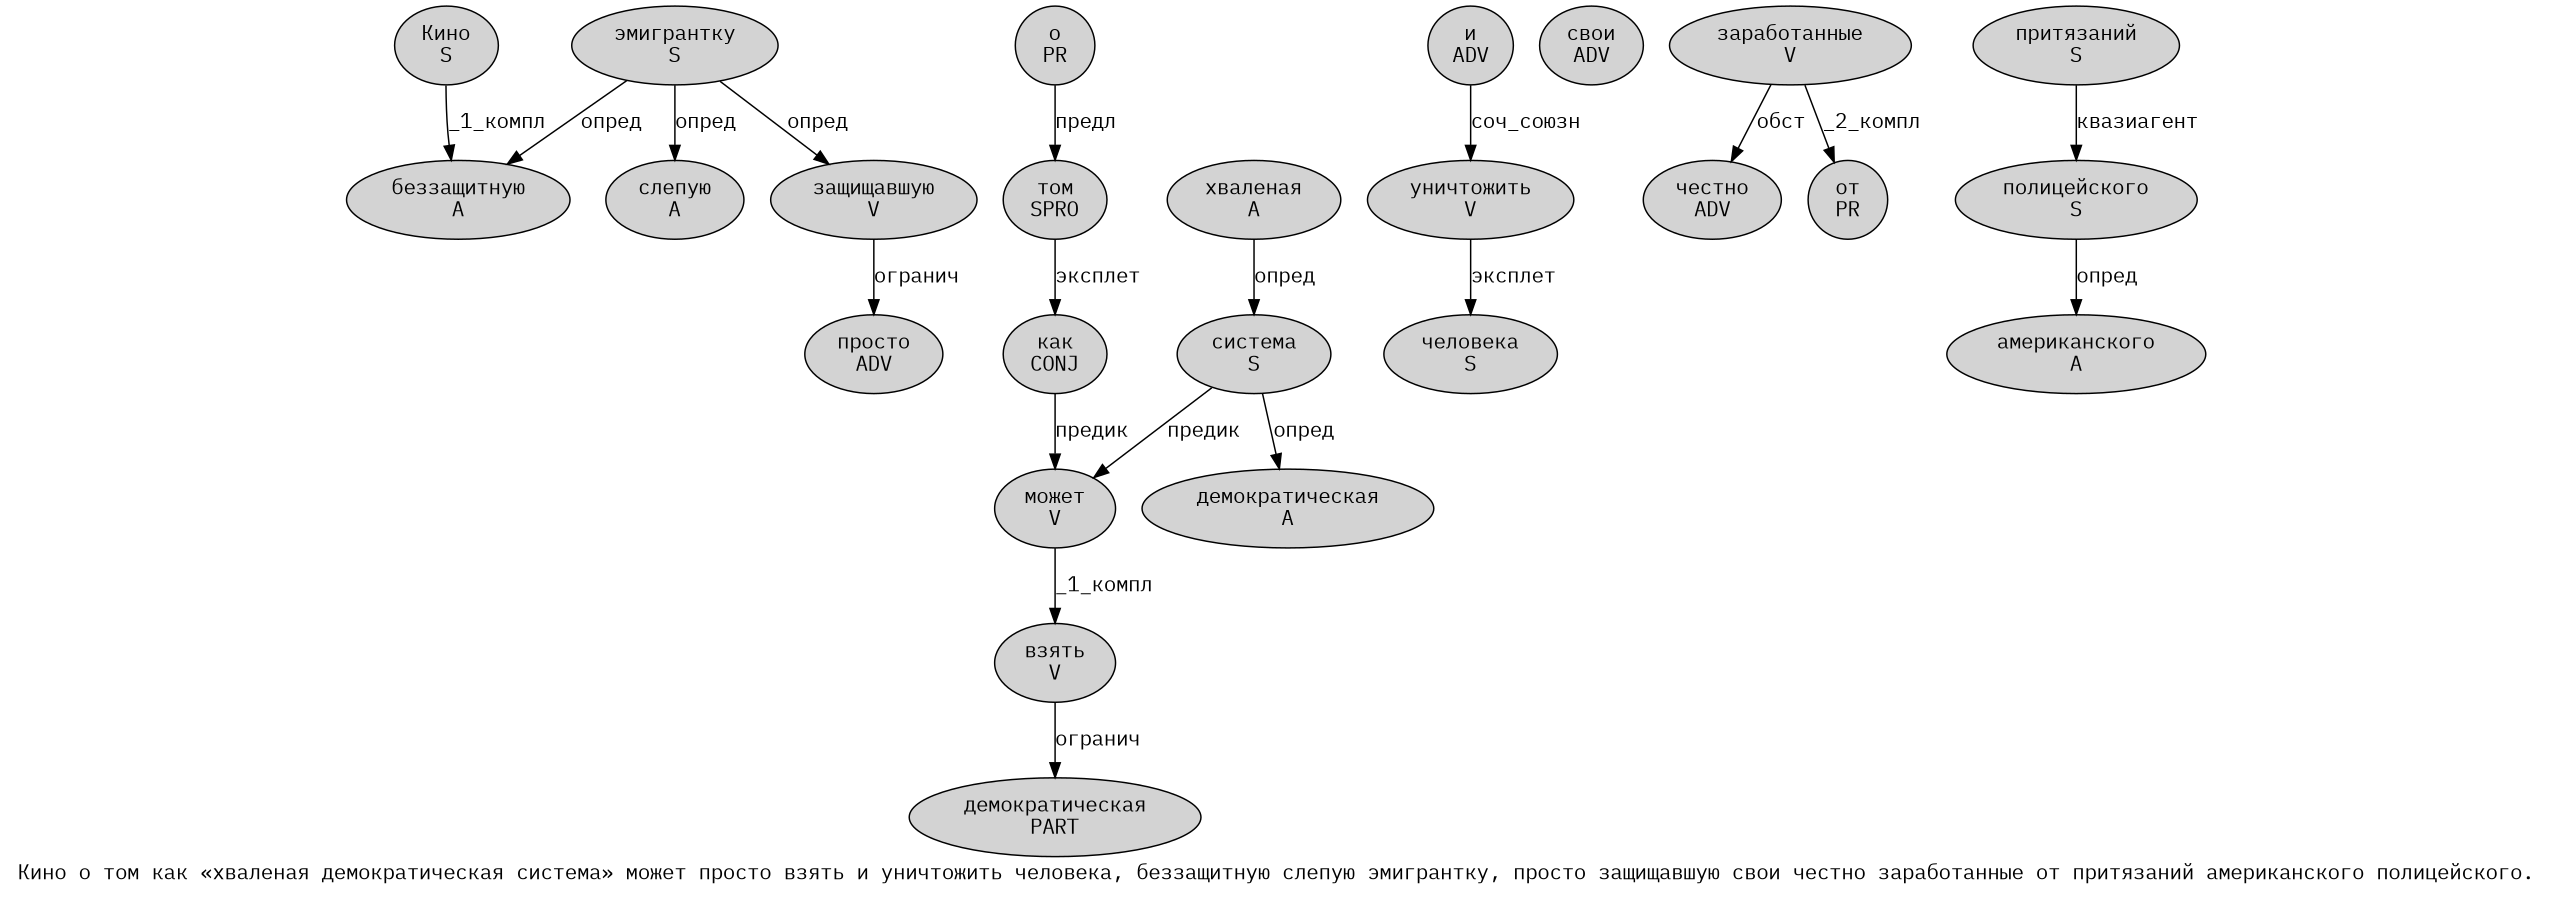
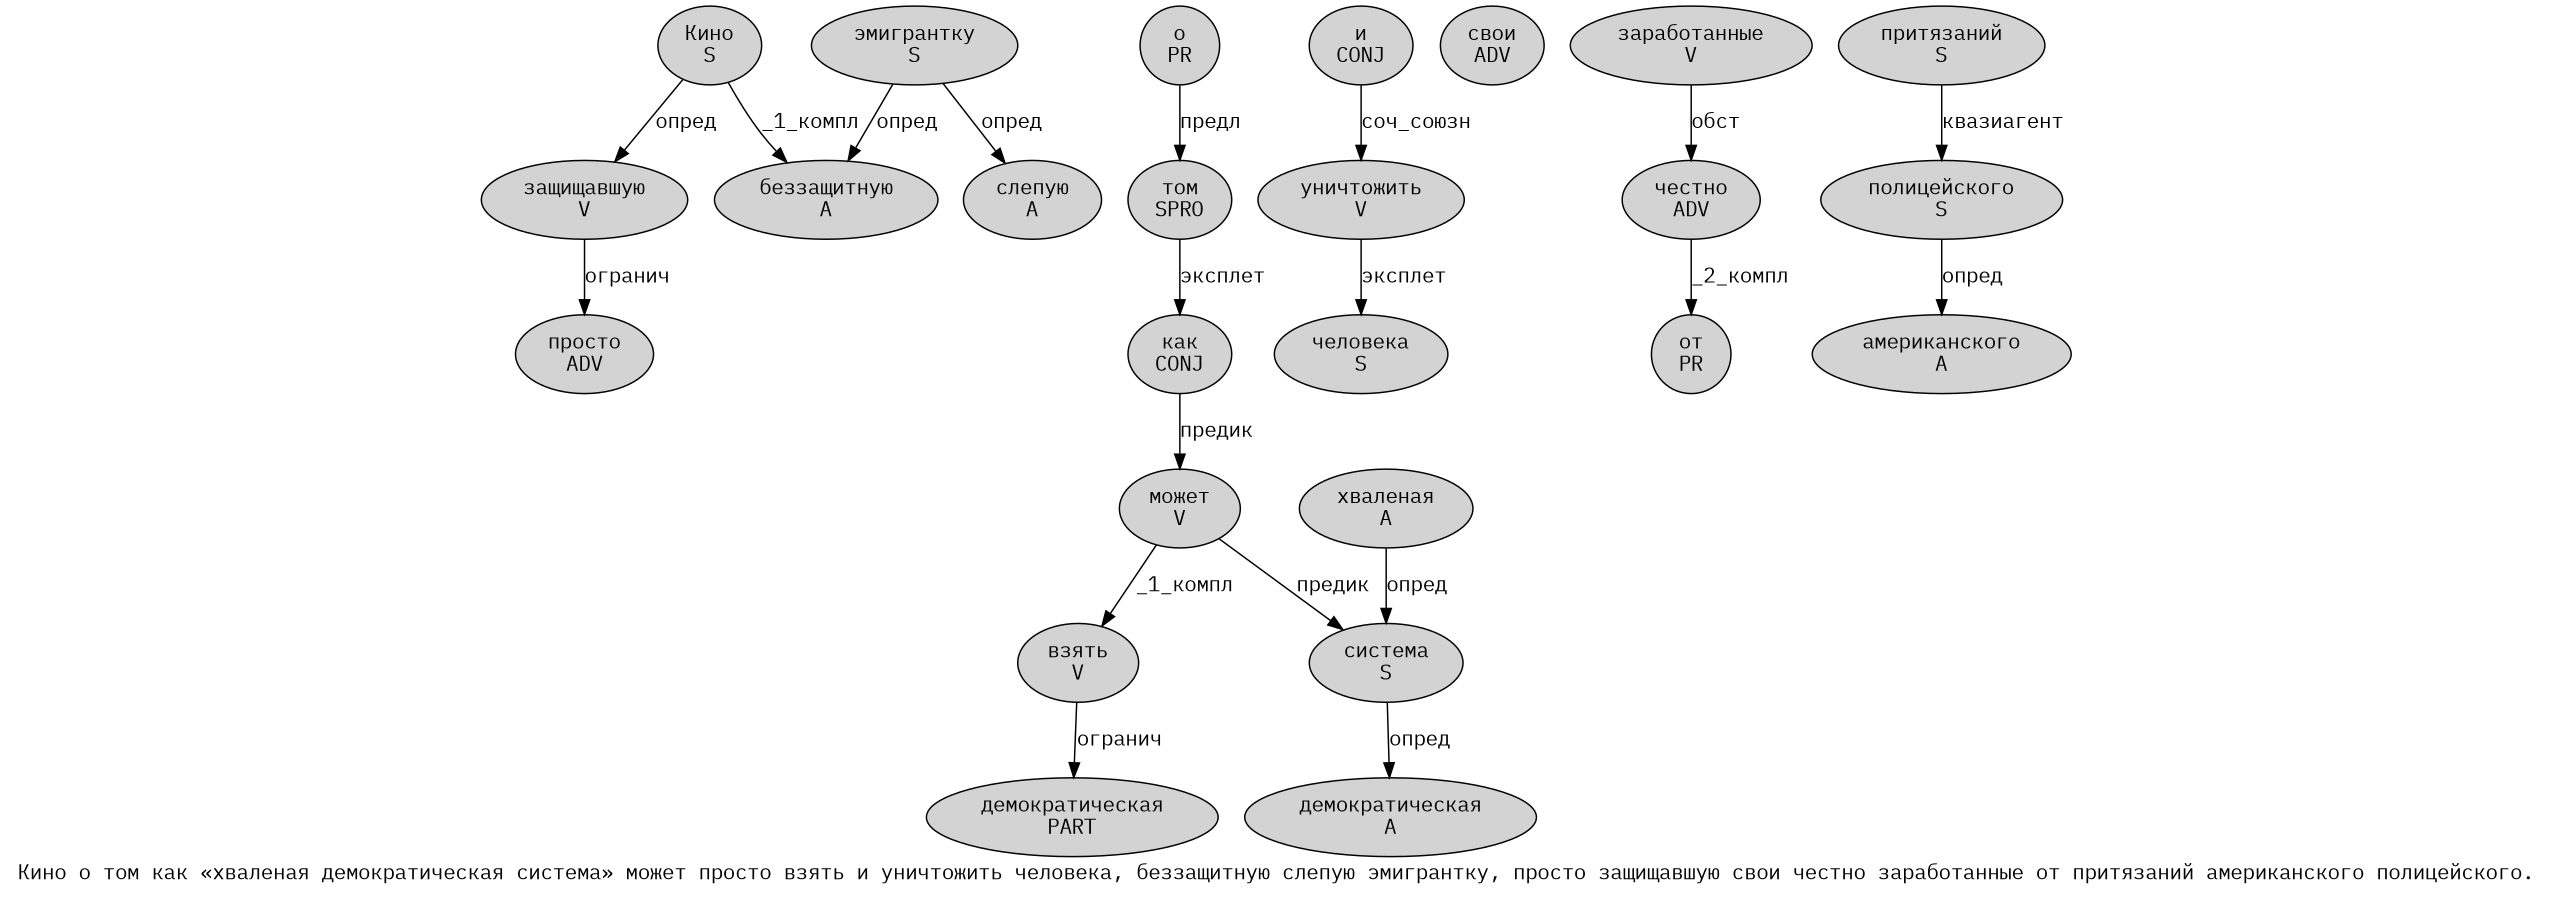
node "и ADV": label "и ADV" -> "и CONJ"
edge "заработанные V" -> "от PR": now "честно ADV" -> "от PR"
edge "эмигрантку S" -> "защищавшую V": now "Кино S" -> "защищавшую V"
edge "система S" -> "может V": reversed
